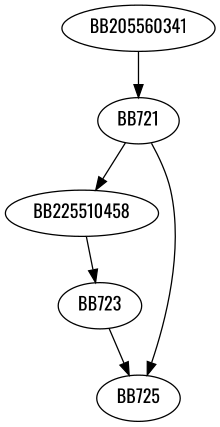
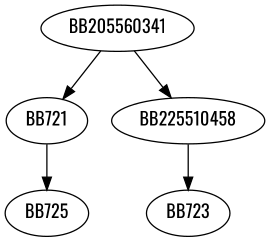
edge "BB721" -> "BB225510458": now "BB205560341" -> "BB225510458"
edge "BB723" -> "BB725": removed
